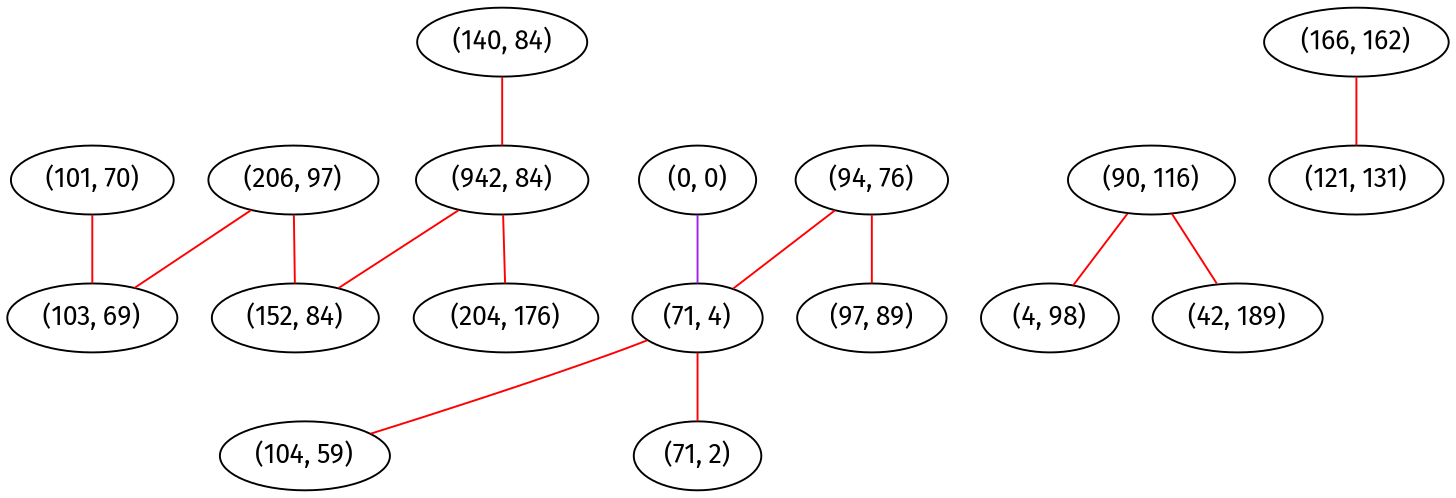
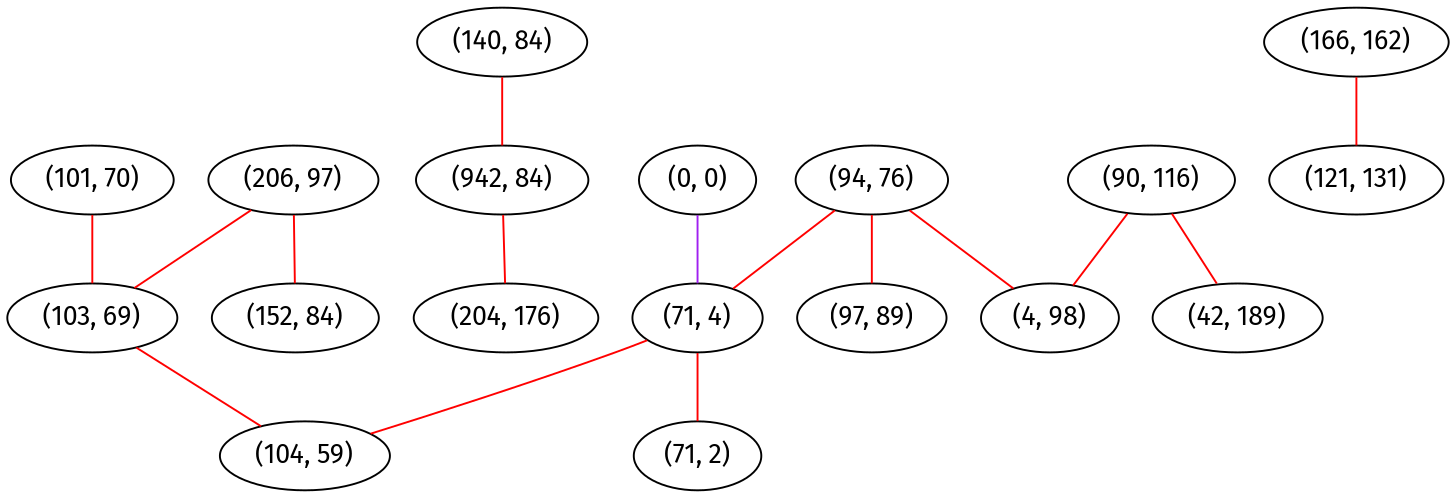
edge "(942, 84)" -- "(152, 84)": removed
edge "(94, 76)" -- "(4, 98)": added
edge "(103, 69)" -- "(104, 59)": added
